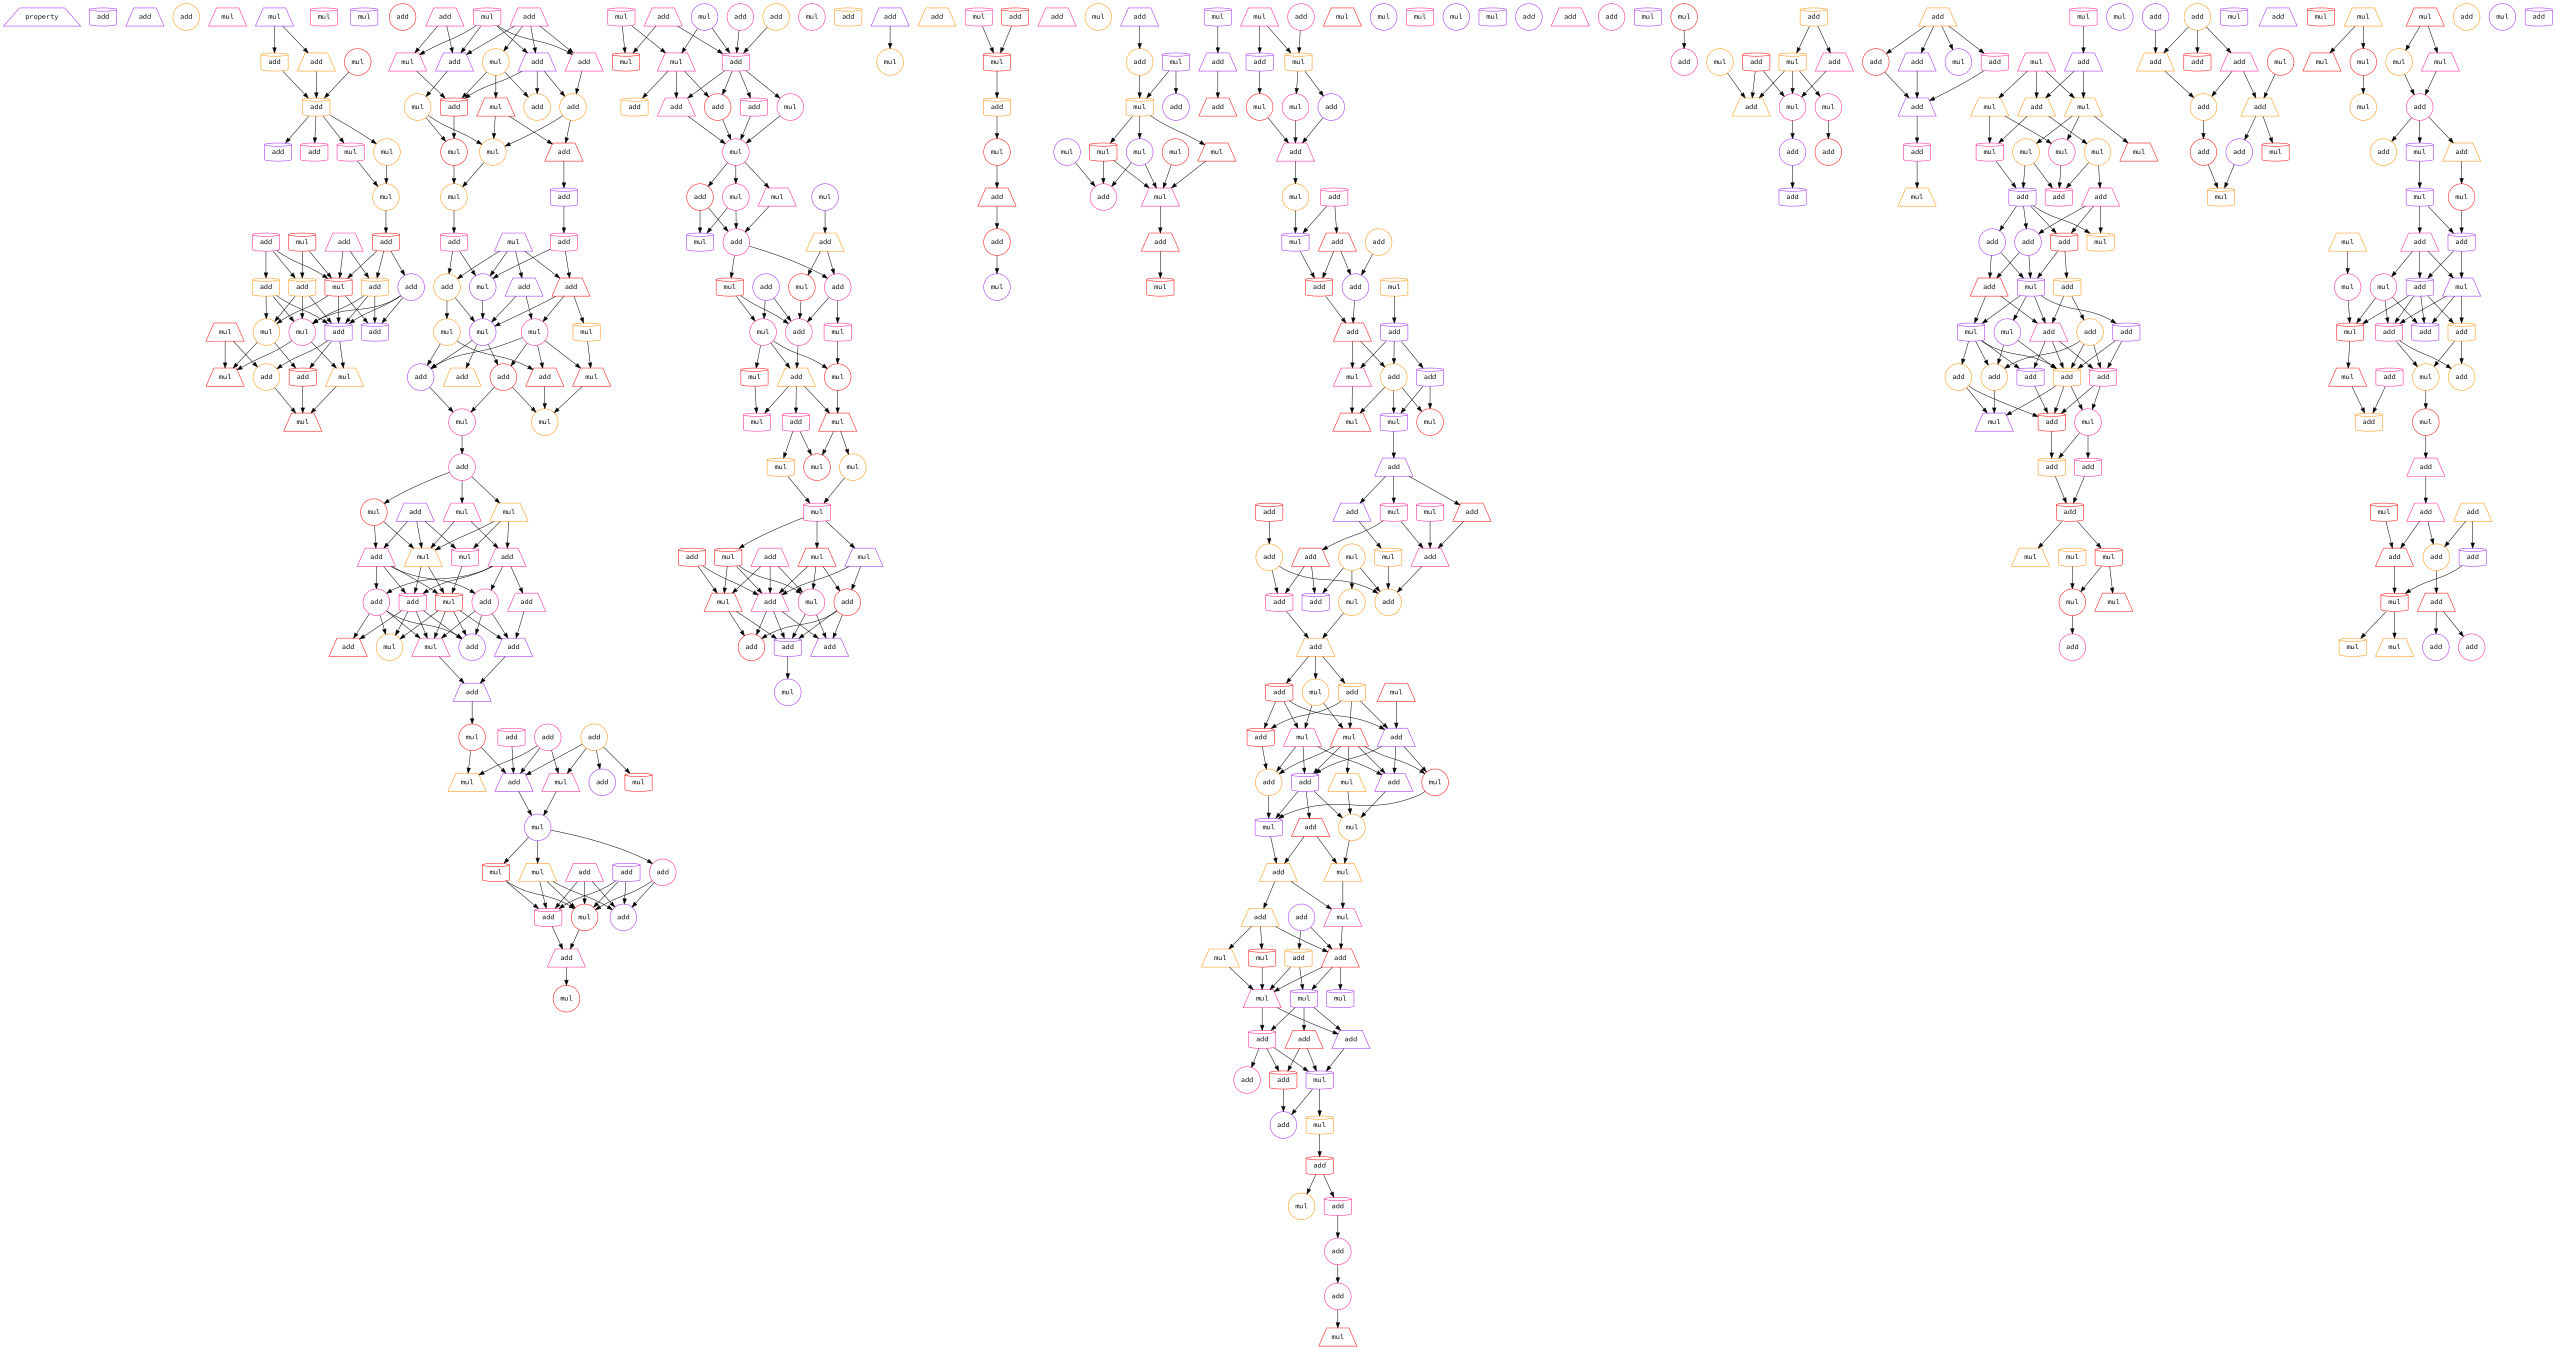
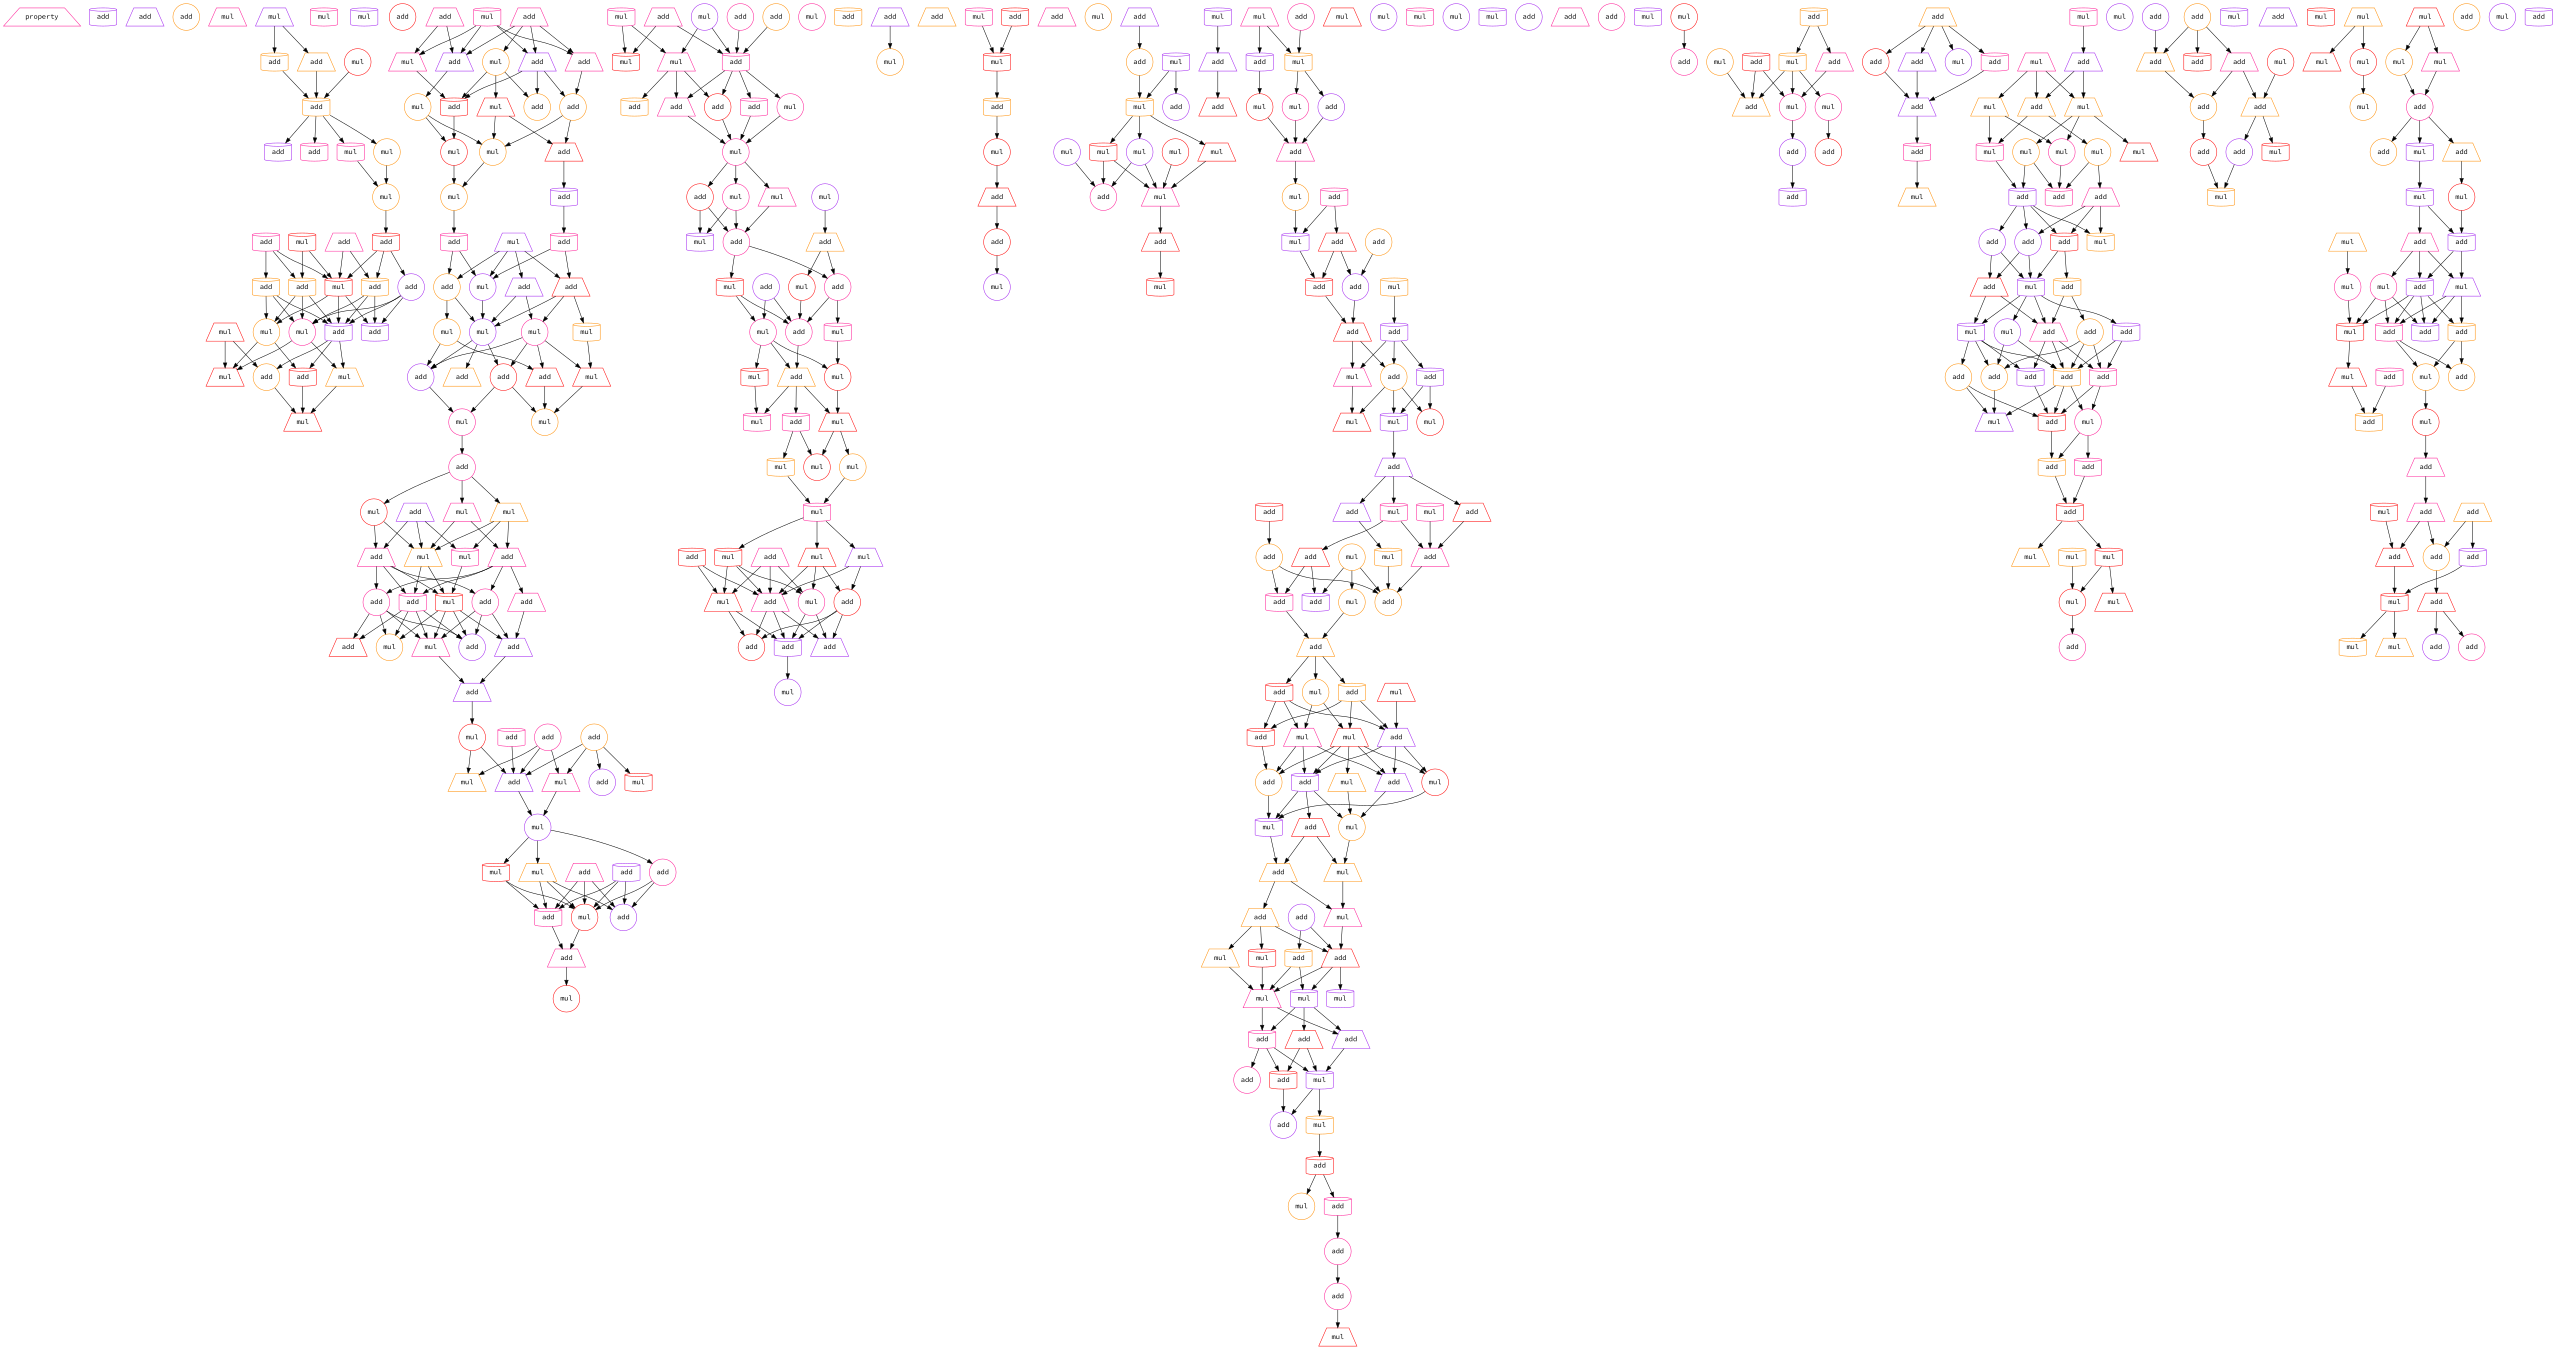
node "property": color purple -> deeppink
